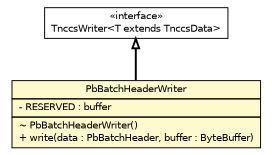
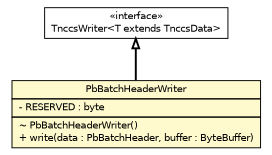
node "PbBatchHeaderWriter": text "- RESERVED : buffer" -> "- RESERVED : byte"
